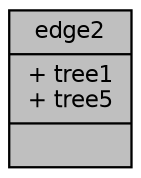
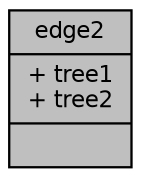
node "edge2": text "+ tree5" -> "+ tree2"
